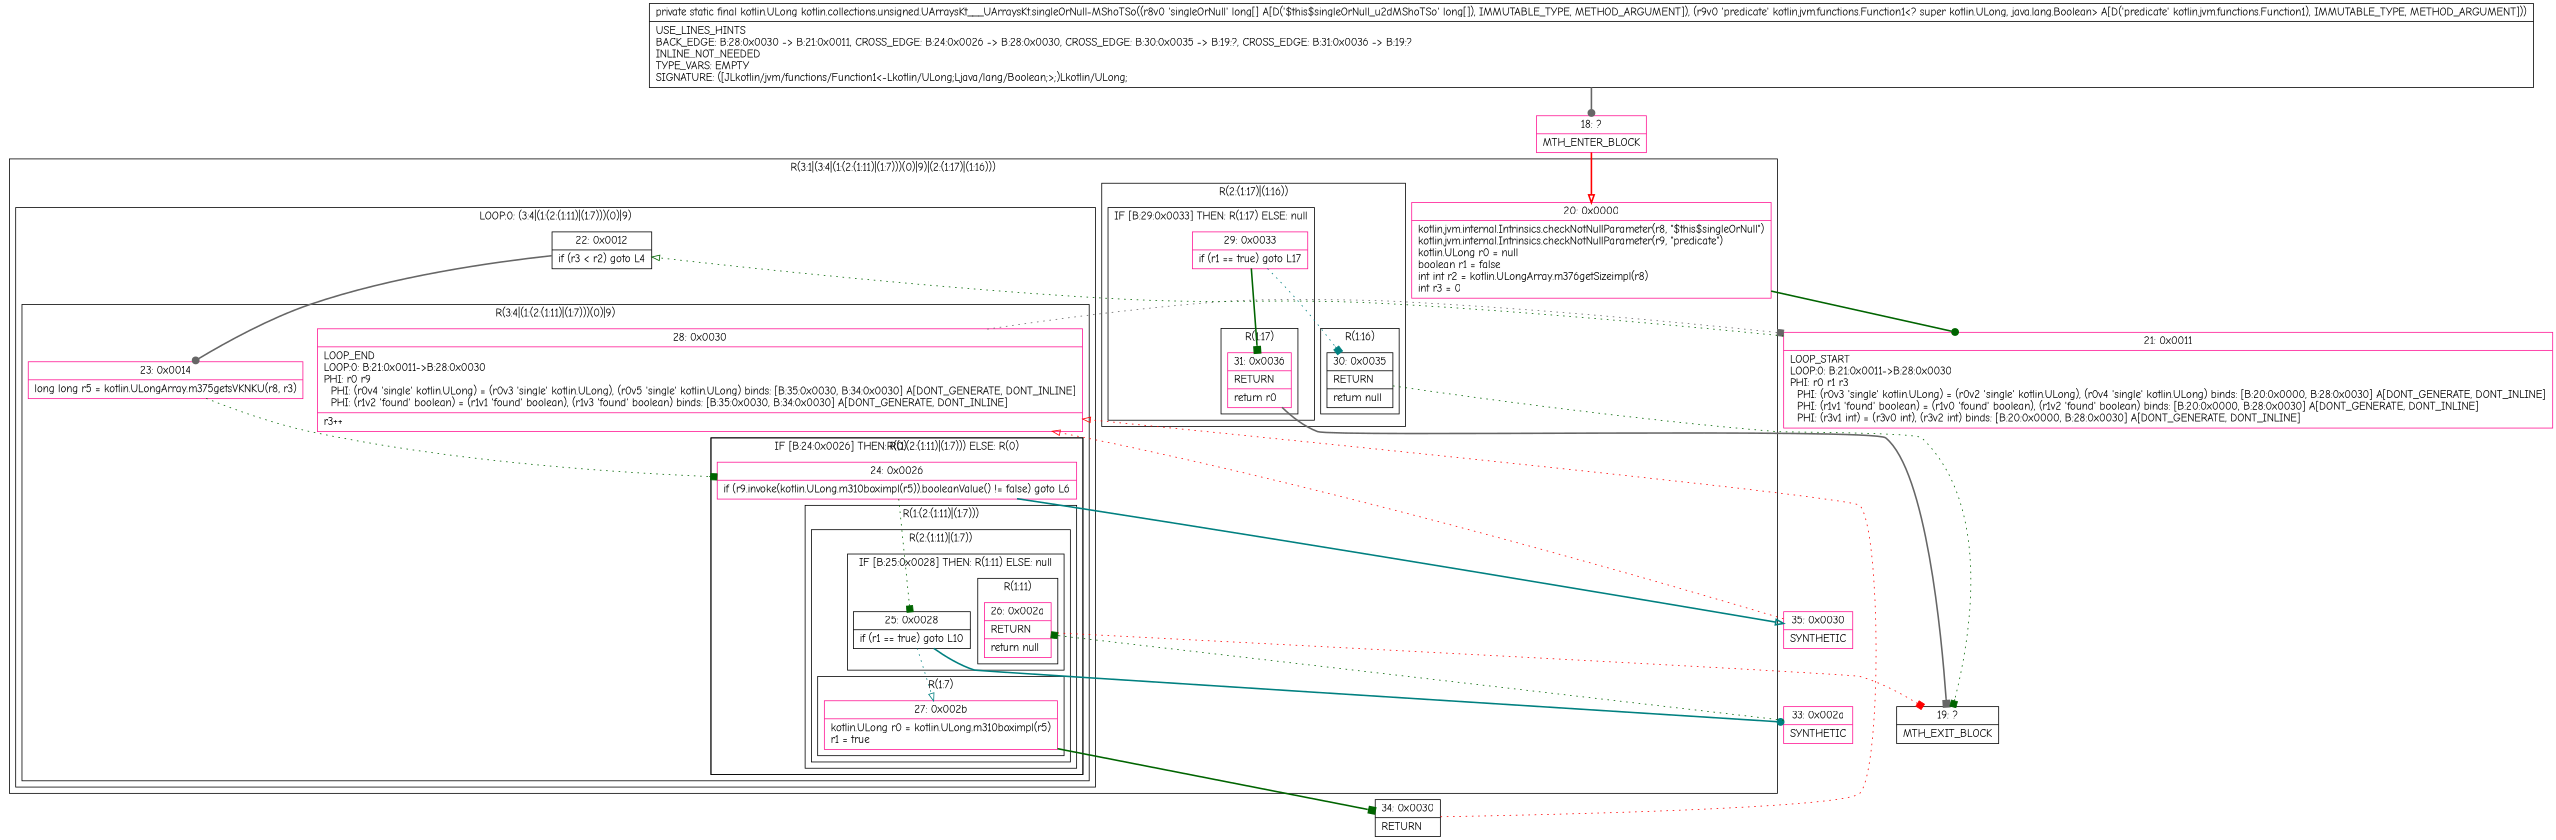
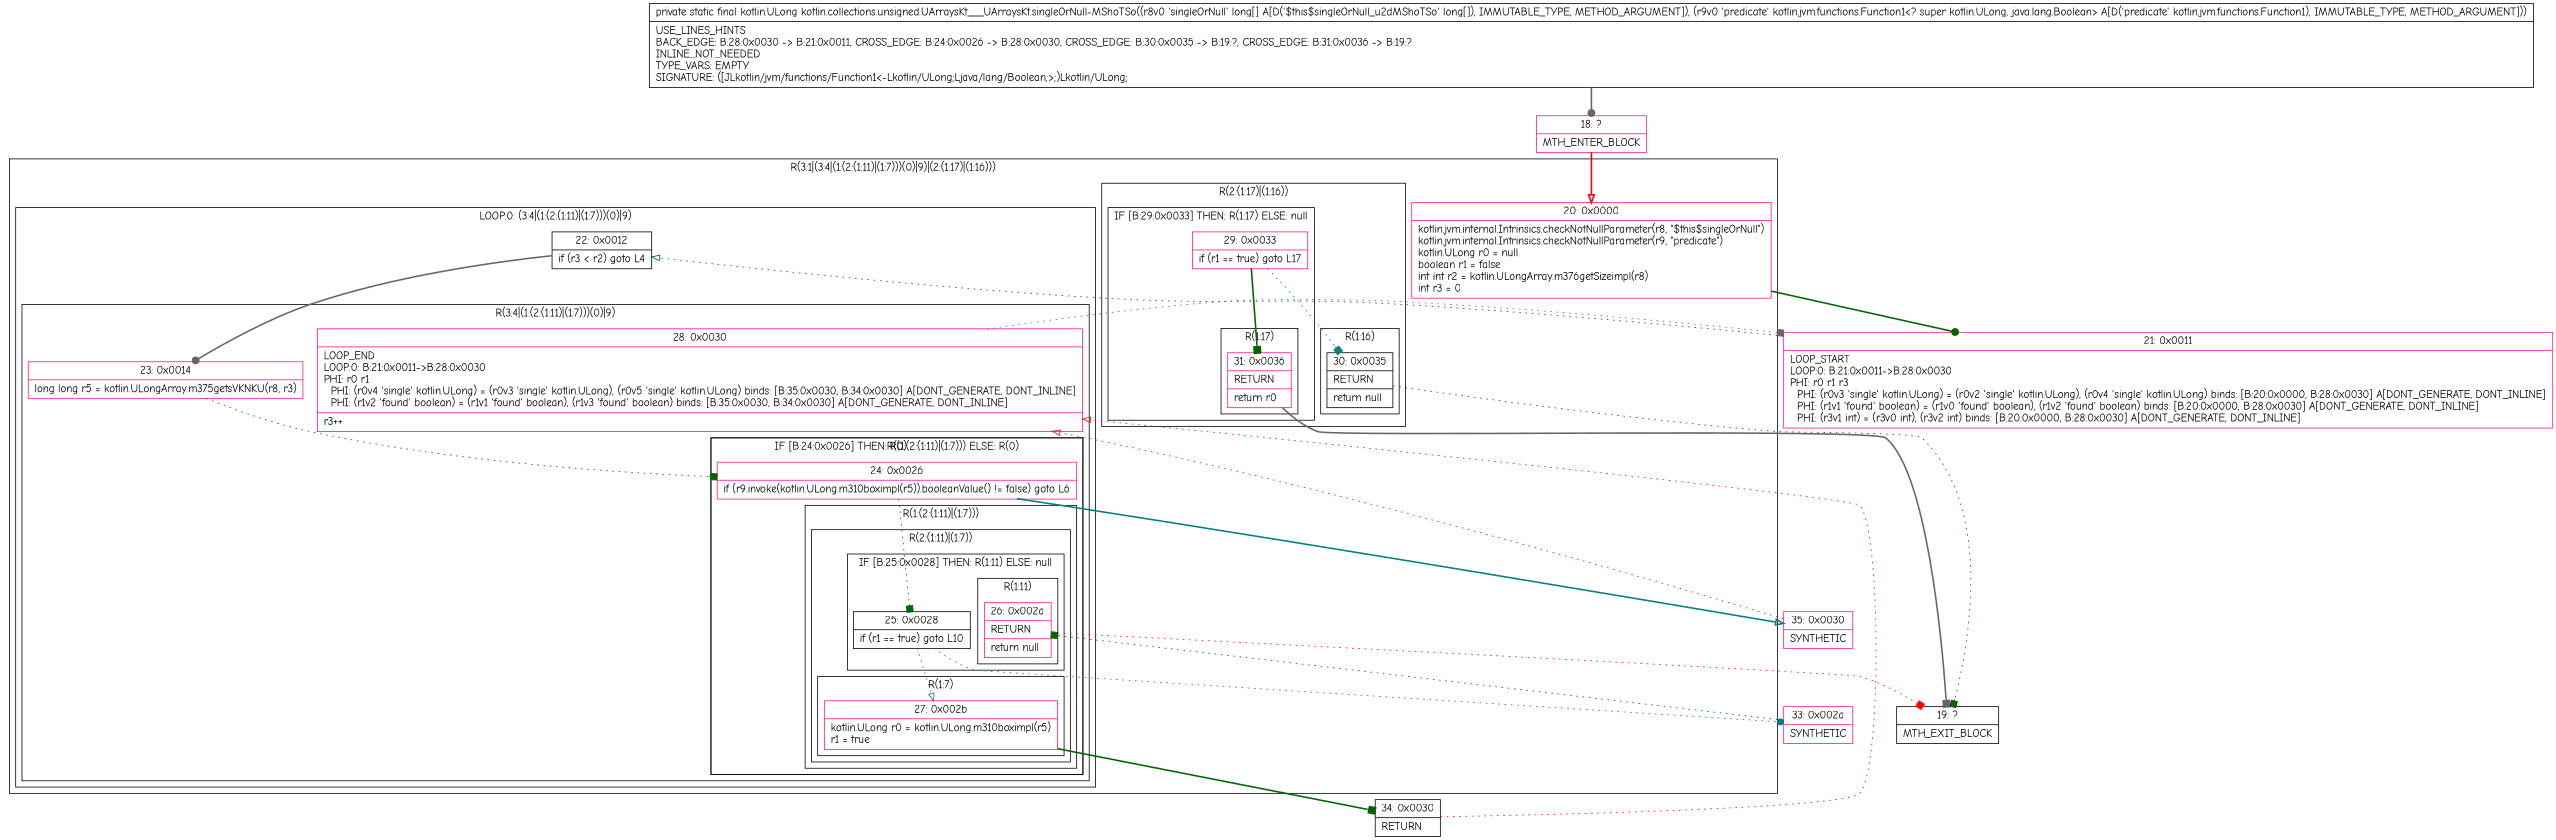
node "28: 0x0030": text "PHI: r0 r9" -> "PHI: r0 r1"
edge "25: 0x0028" -> "33: 0x002a": style bold -> dotted
